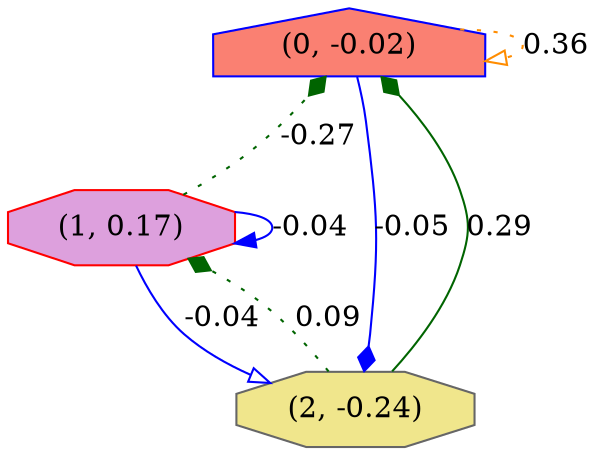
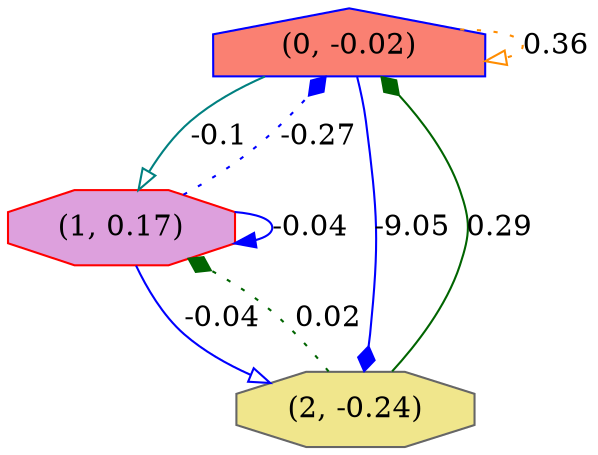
edge "(0, -0.02)" -> "(1, 0.17)": added, label "-0.1"
edge "(1, 0.17)" -> "(0, -0.02)": color darkgreen -> blue
edge "(0, -0.02)" -> "(2, -0.24)": label "-0.05" -> "-9.05"
edge "(2, -0.24)" -> "(1, 0.17)": label "0.09" -> "0.02"
